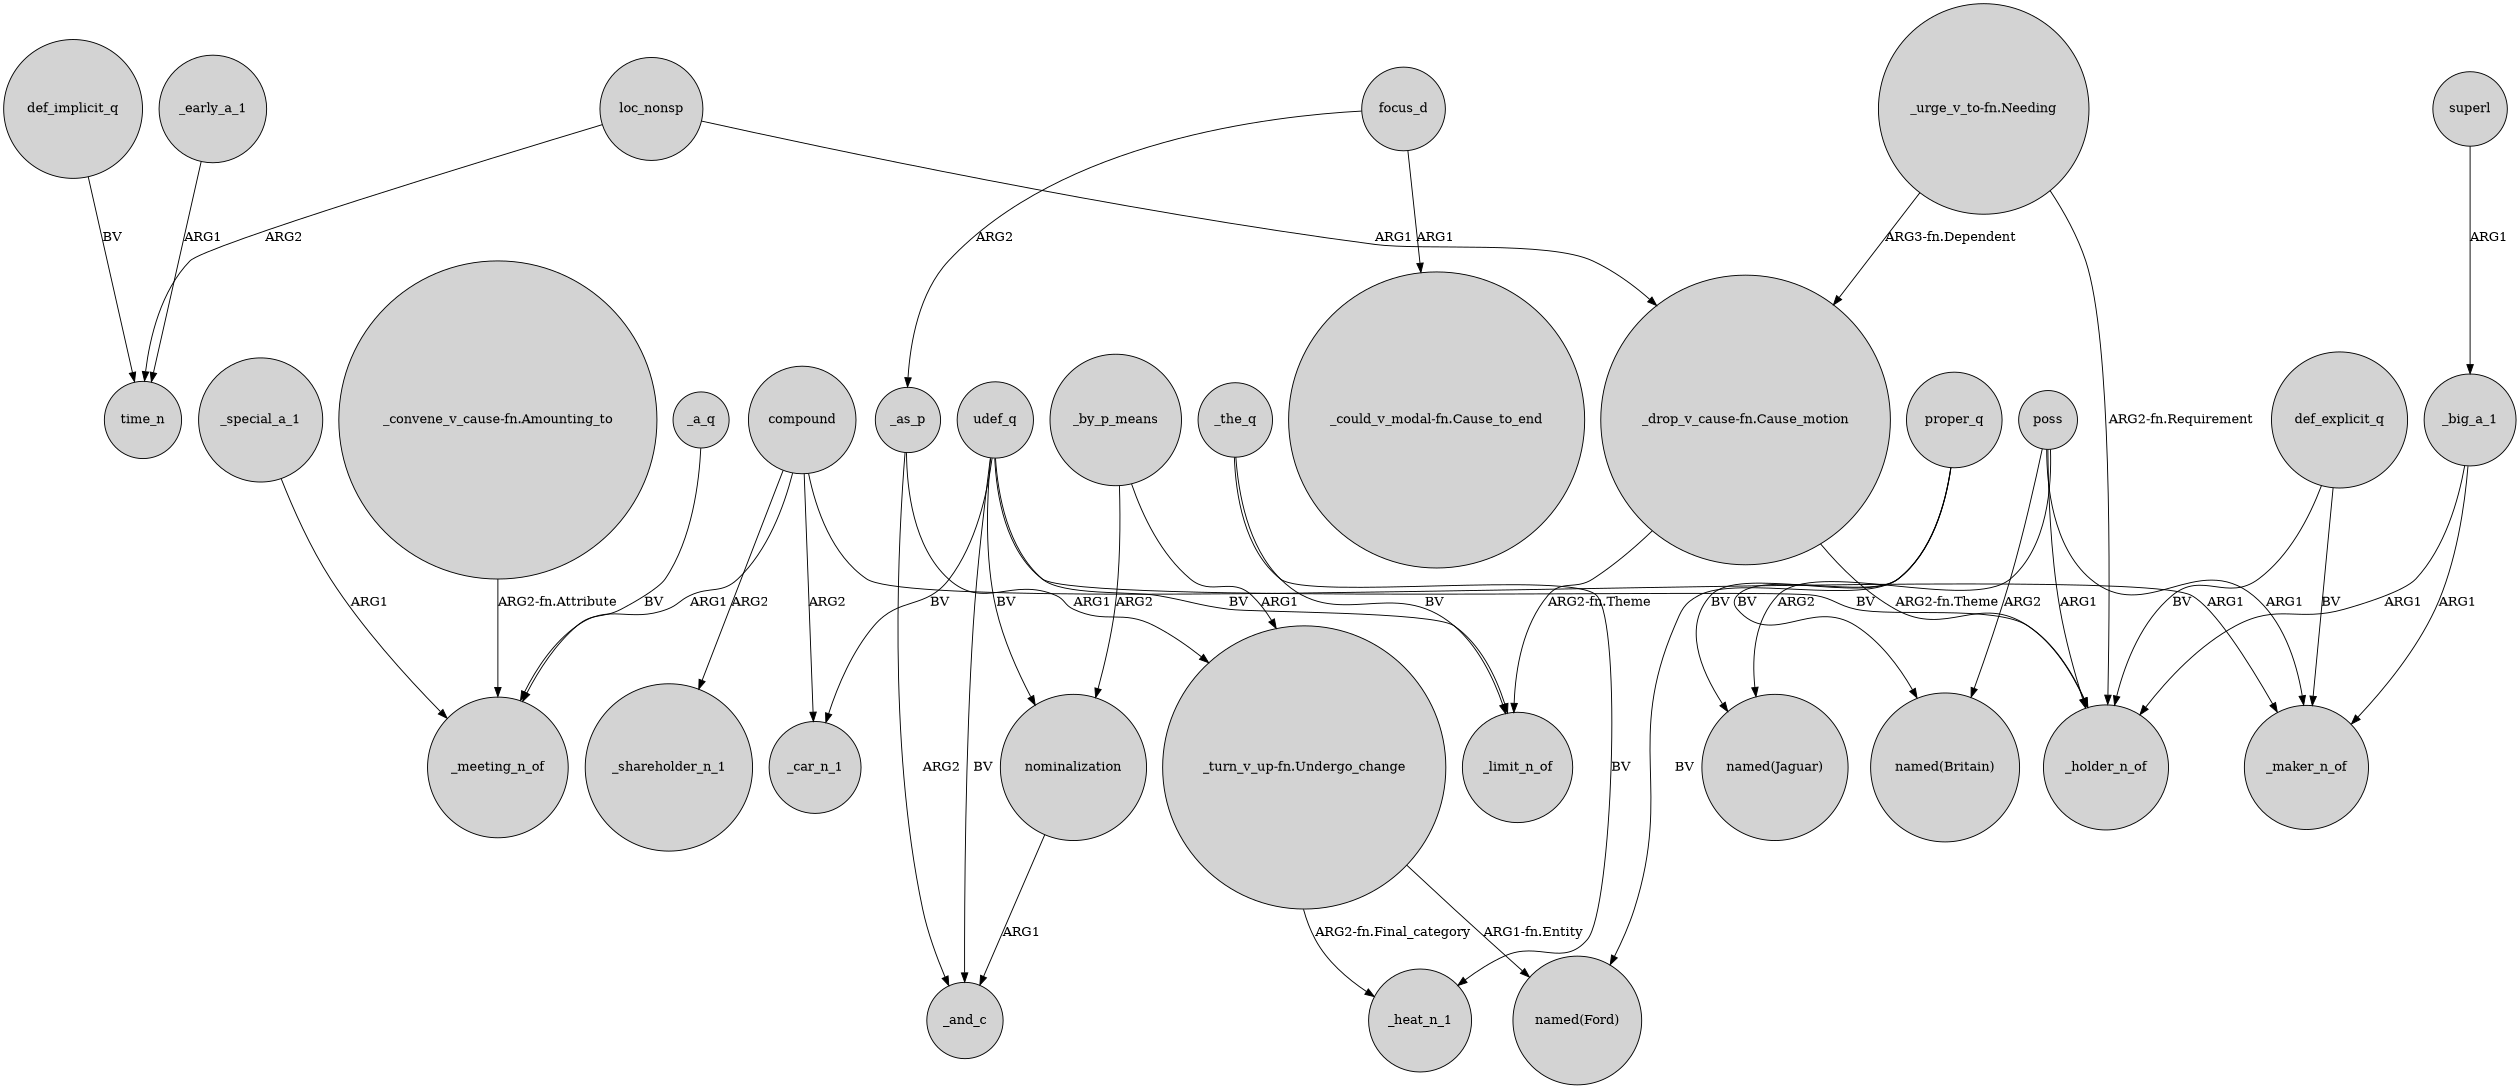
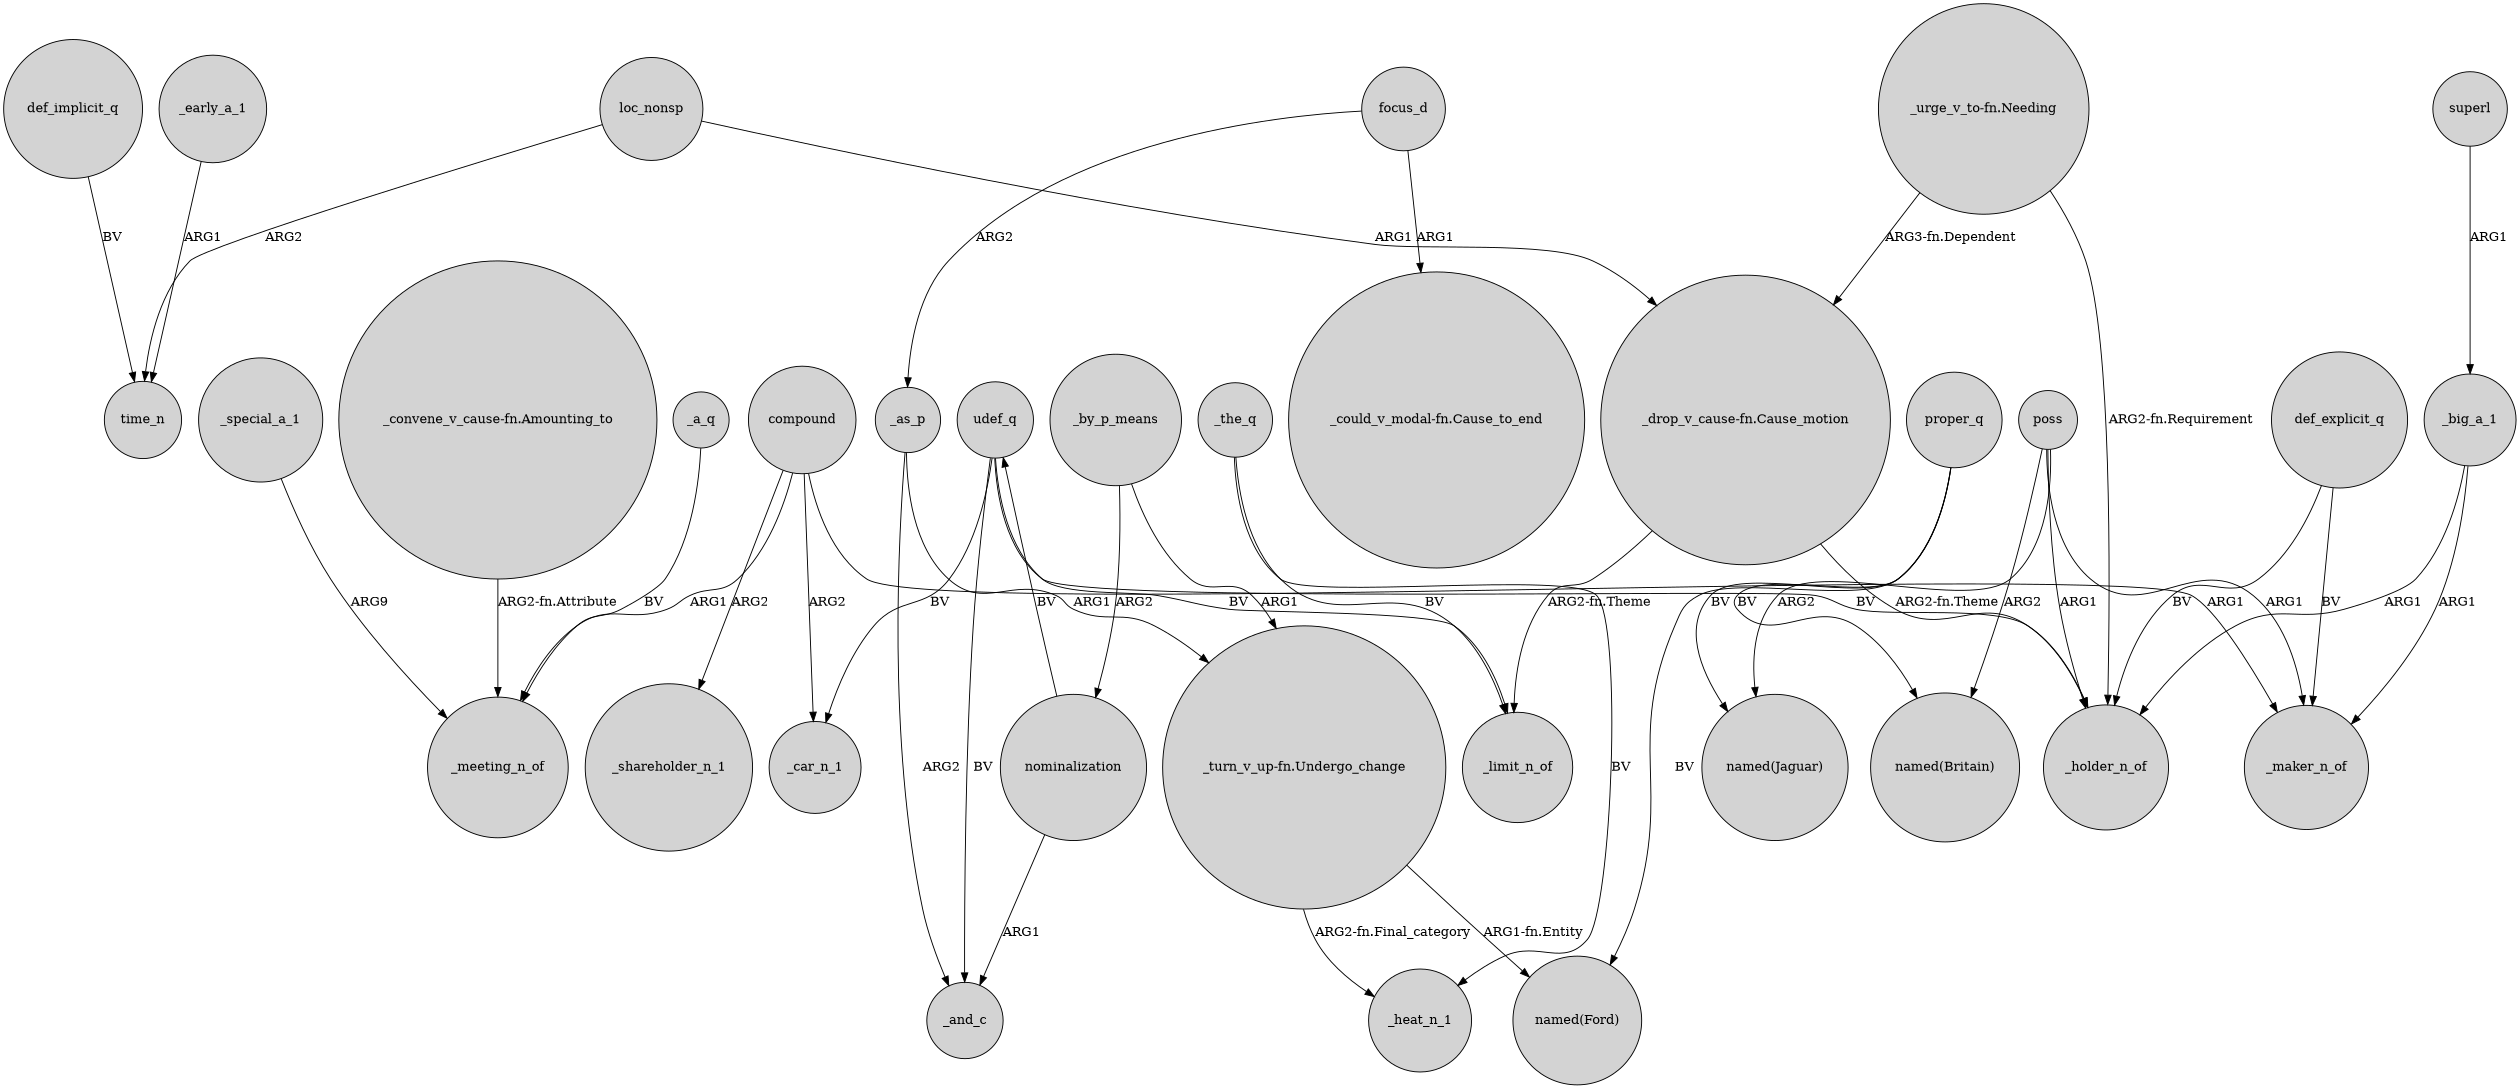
edge "udef_q" -> "nominalization": reversed
edge "_special_a_1" -> "_meeting_n_of": label "ARG1" -> "ARG9"
